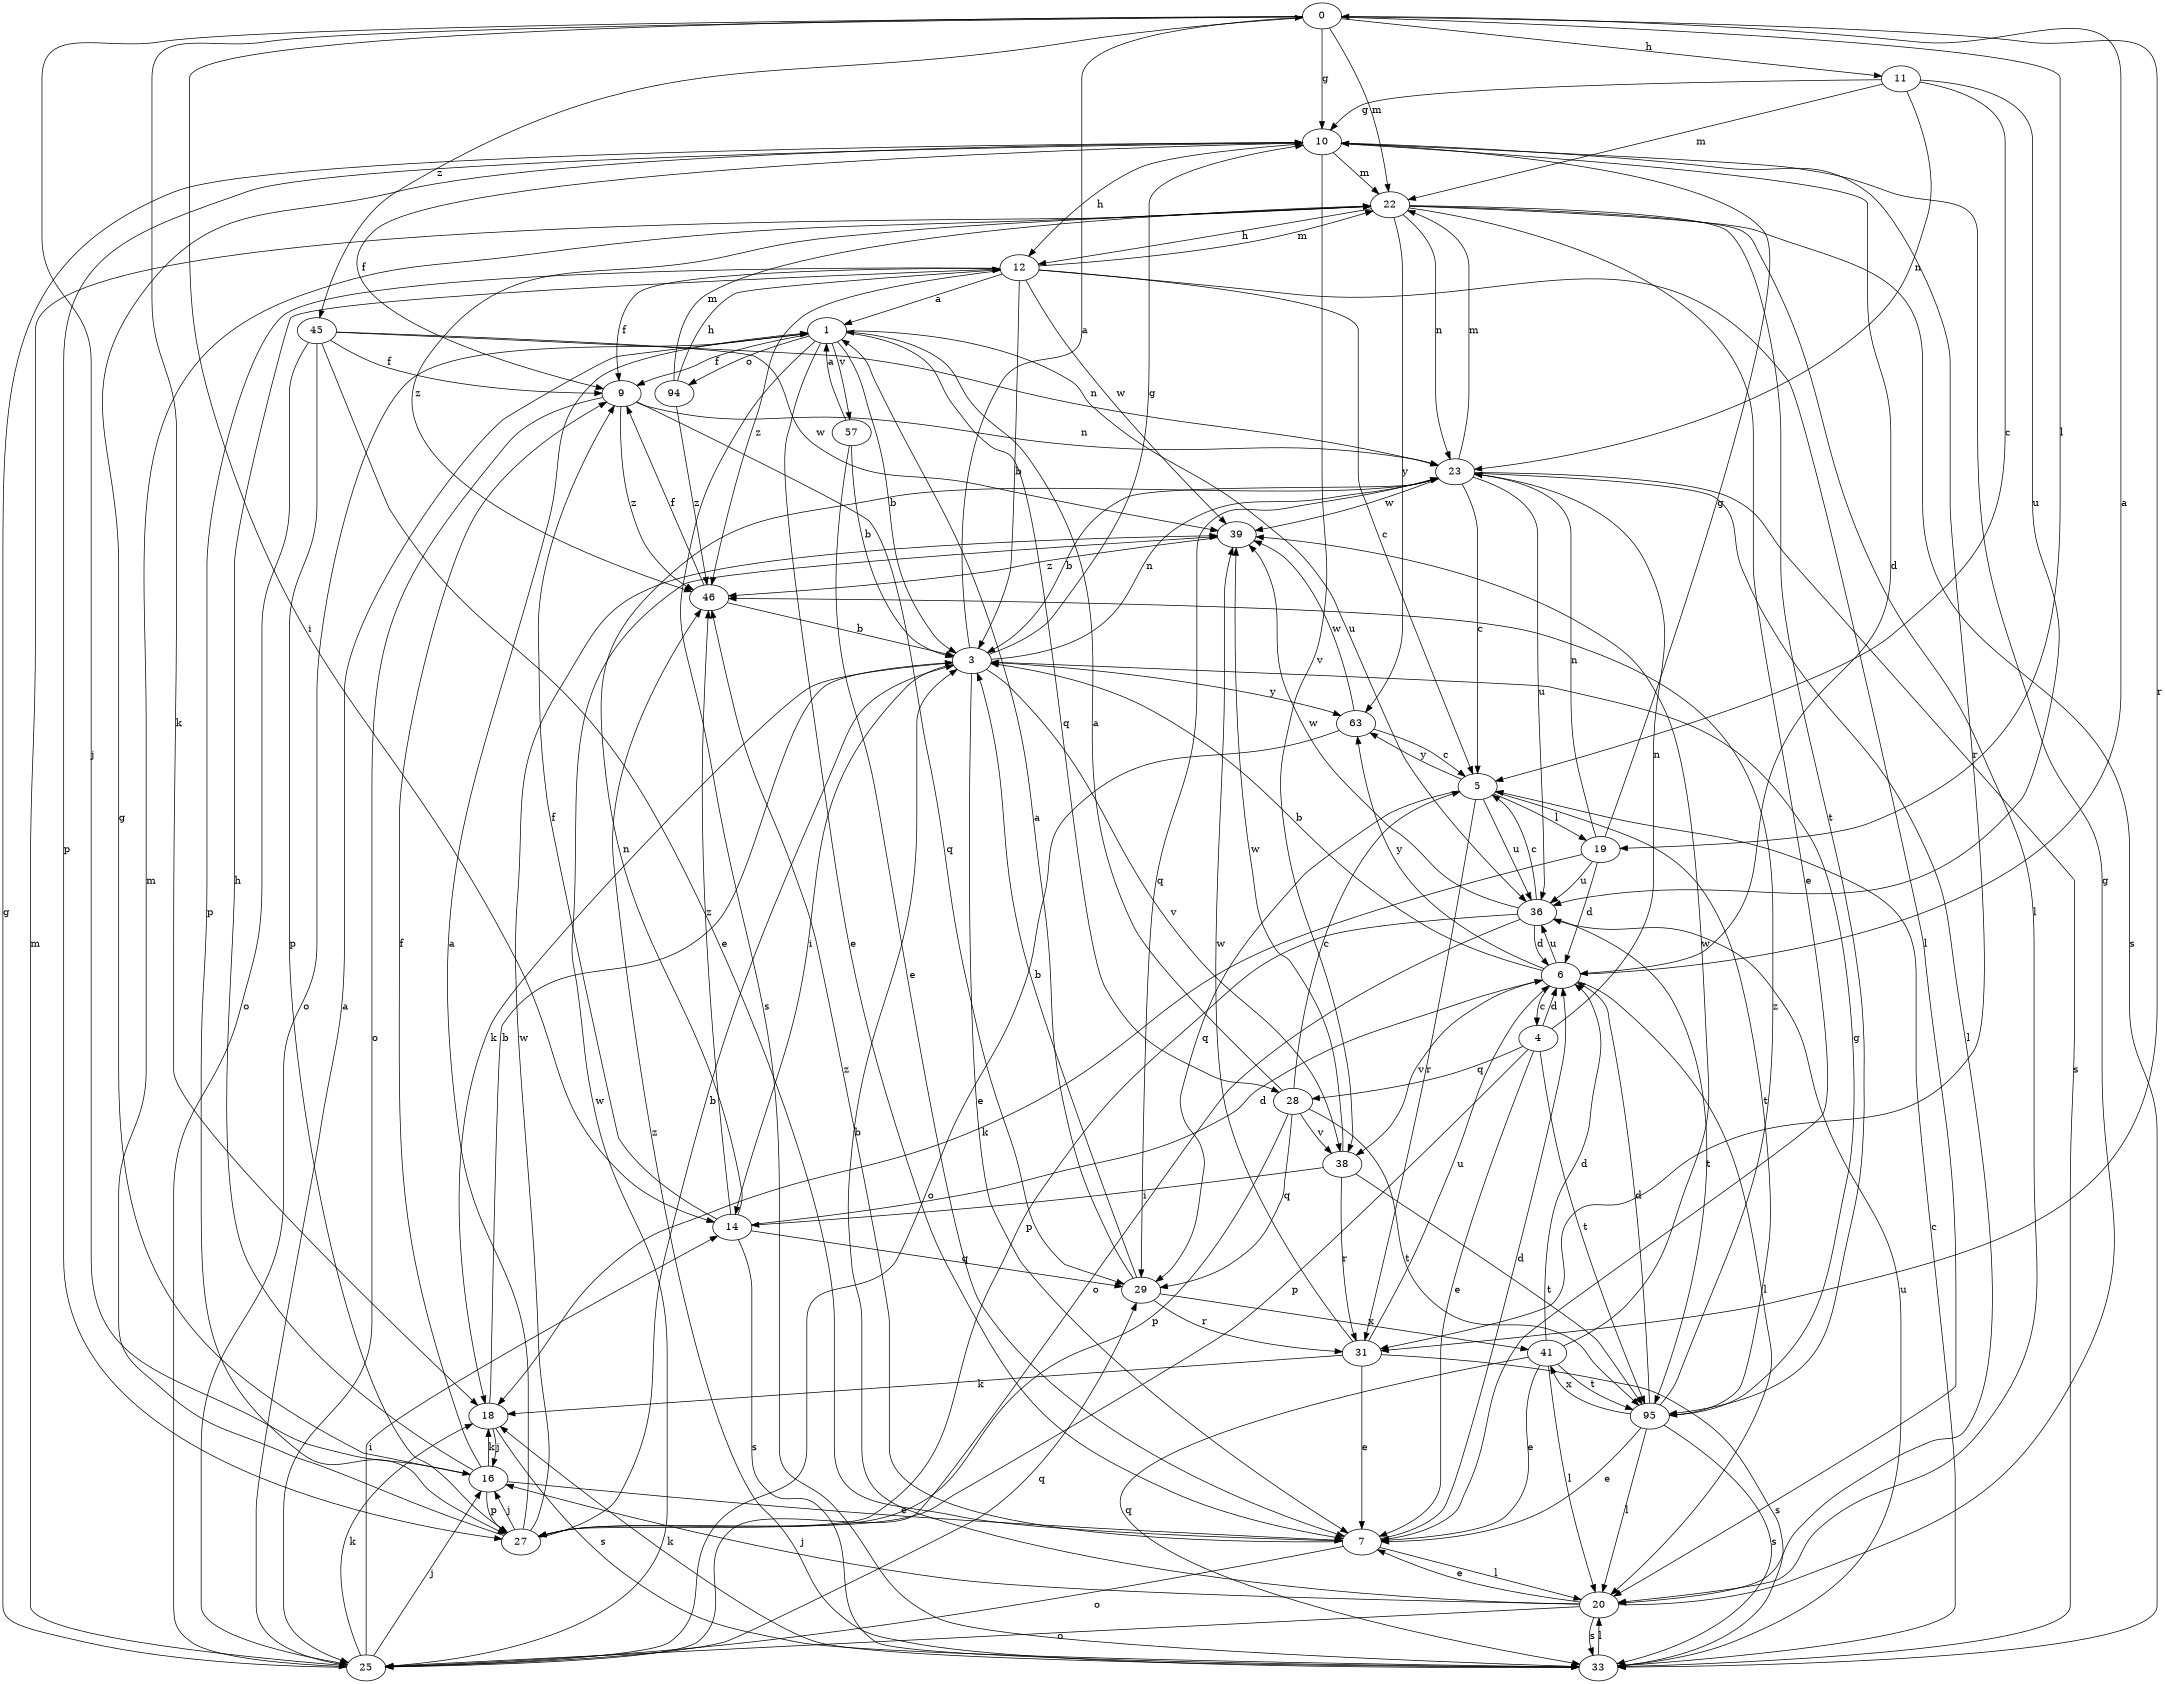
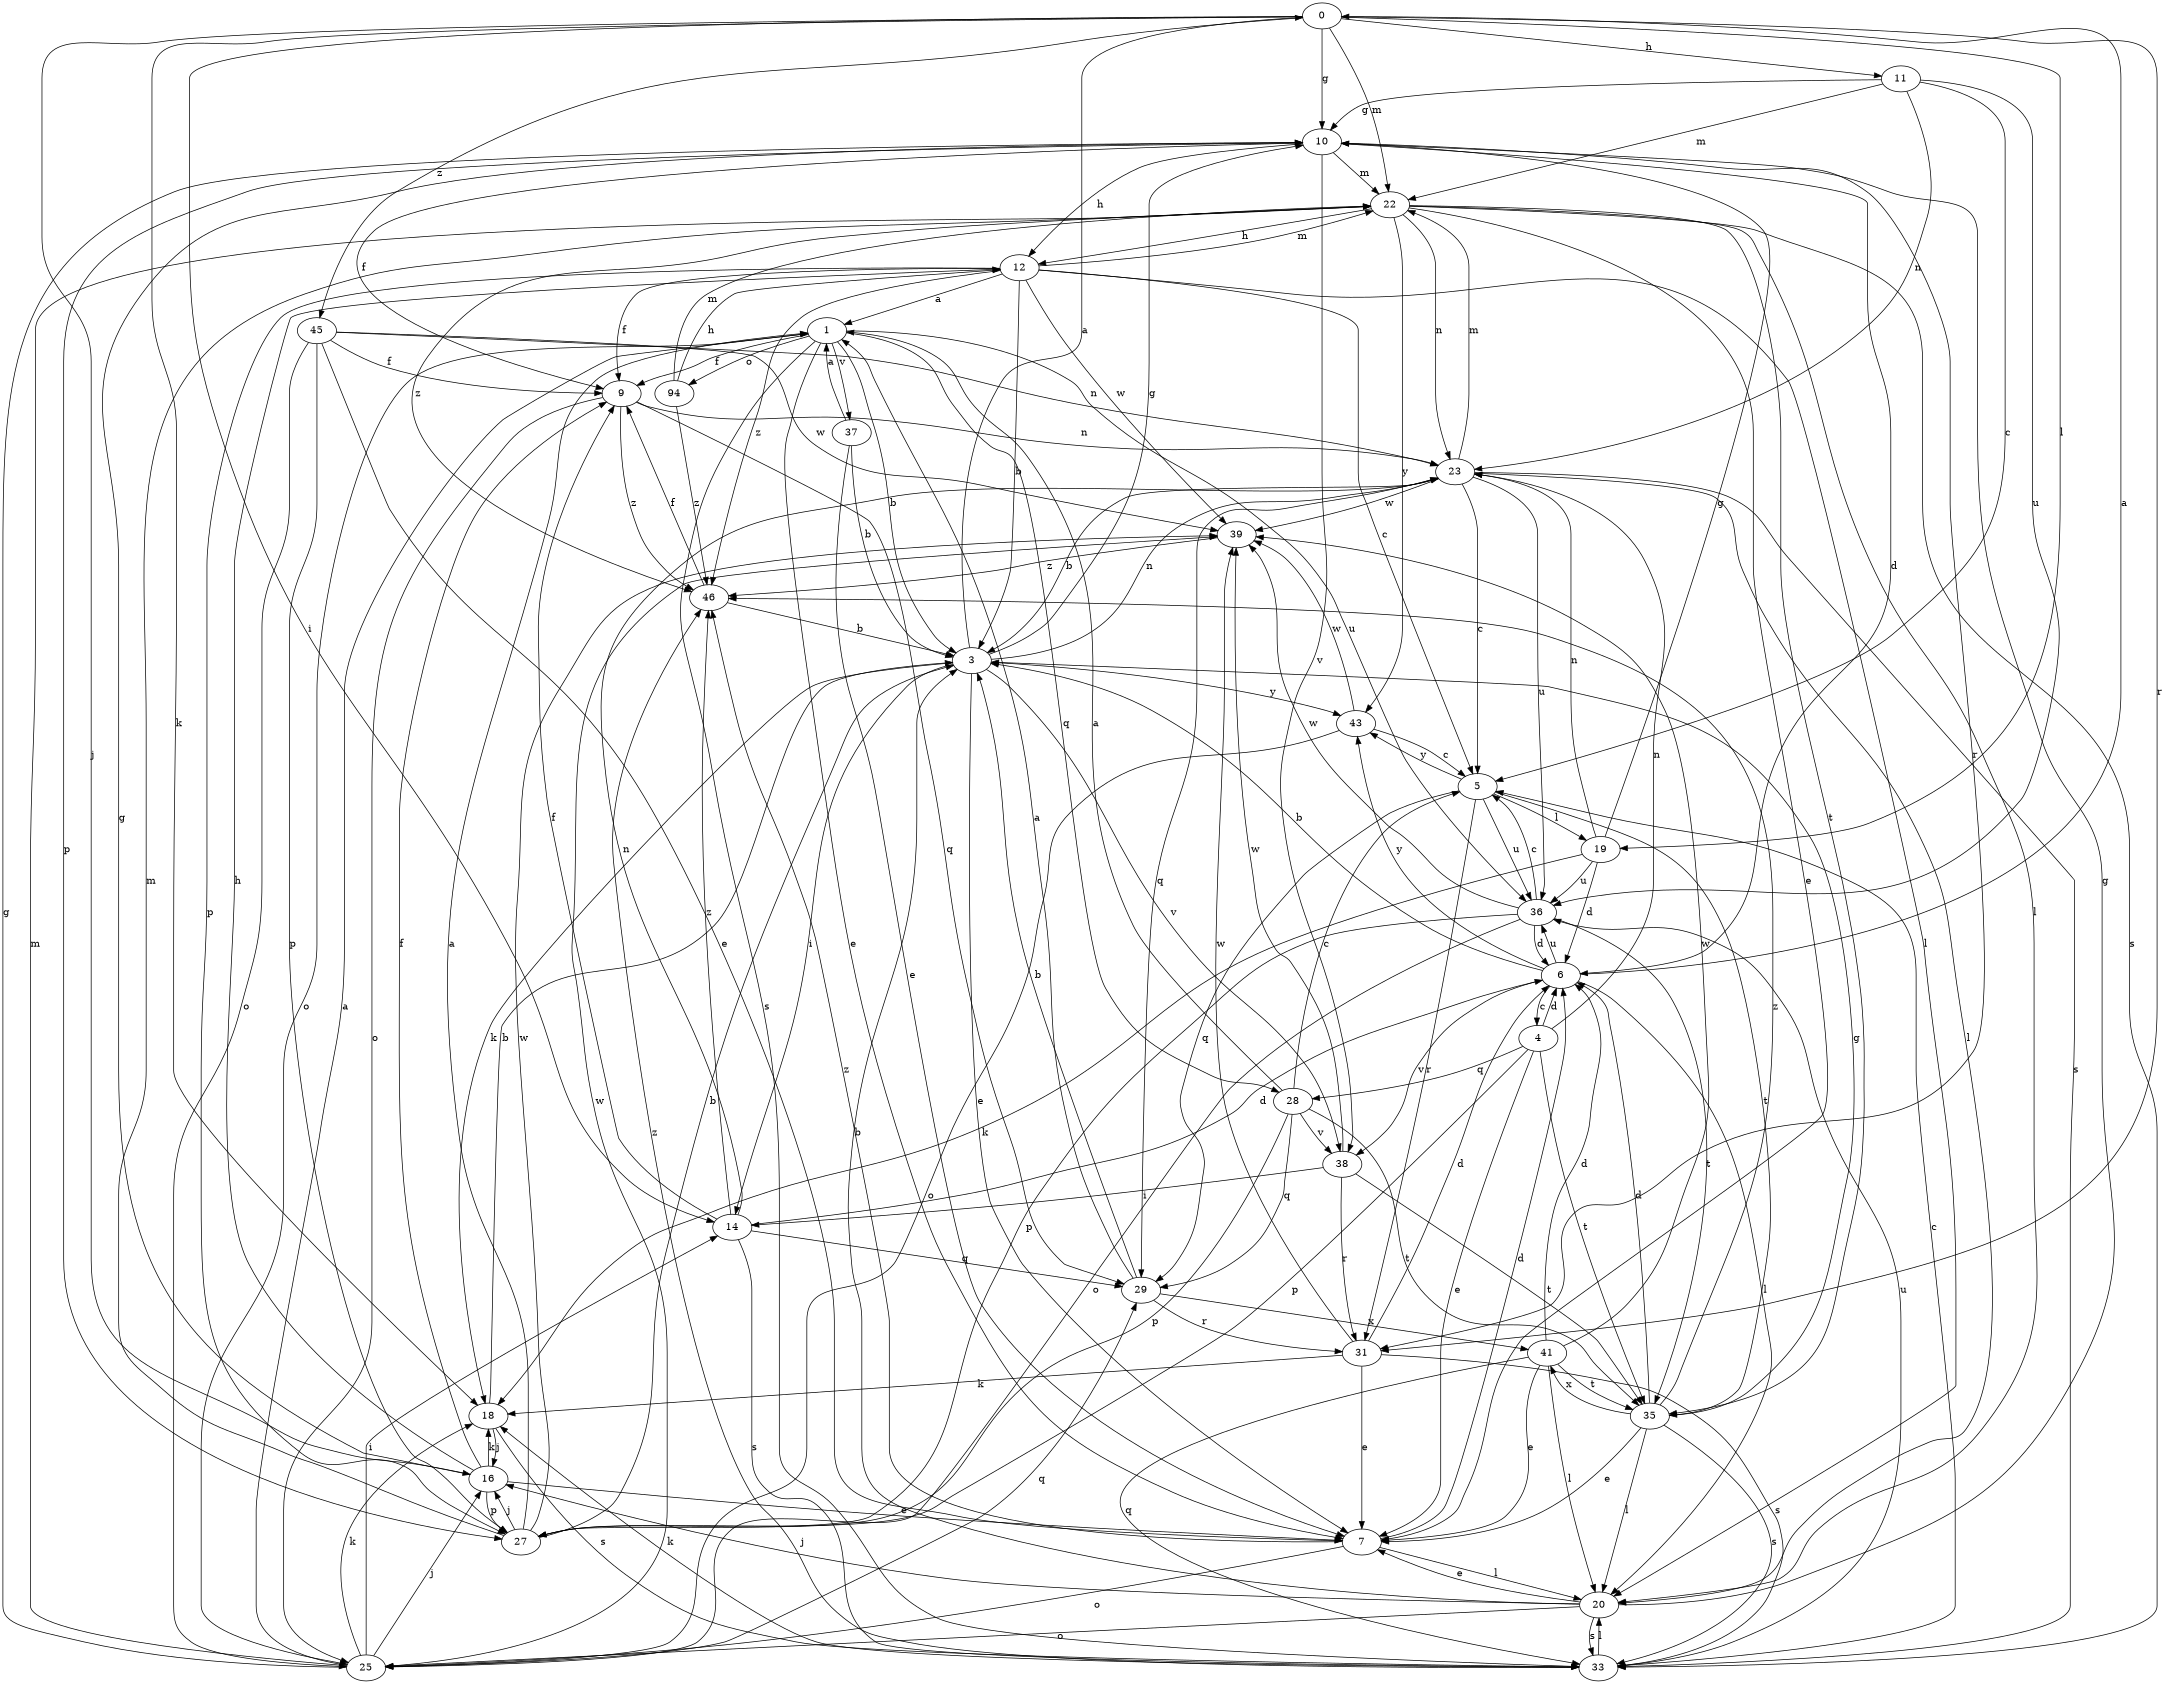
node "57": label "57" -> "37"
node "63": label "63" -> "43"
edge "31" -> "6": label "u" -> "d"
node "95": label "95" -> "35"
